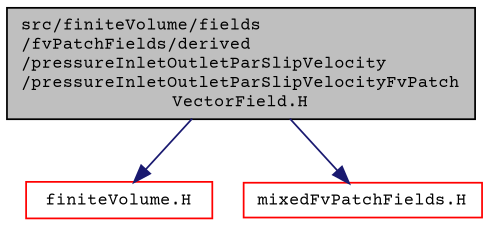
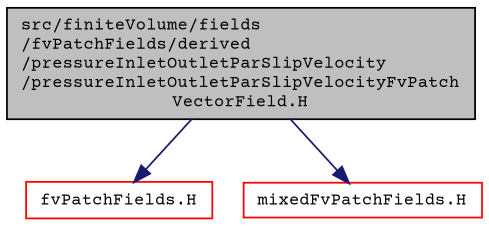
node "finiteVolume.H": label "finiteVolume.H" -> "fvPatchFields.H"
